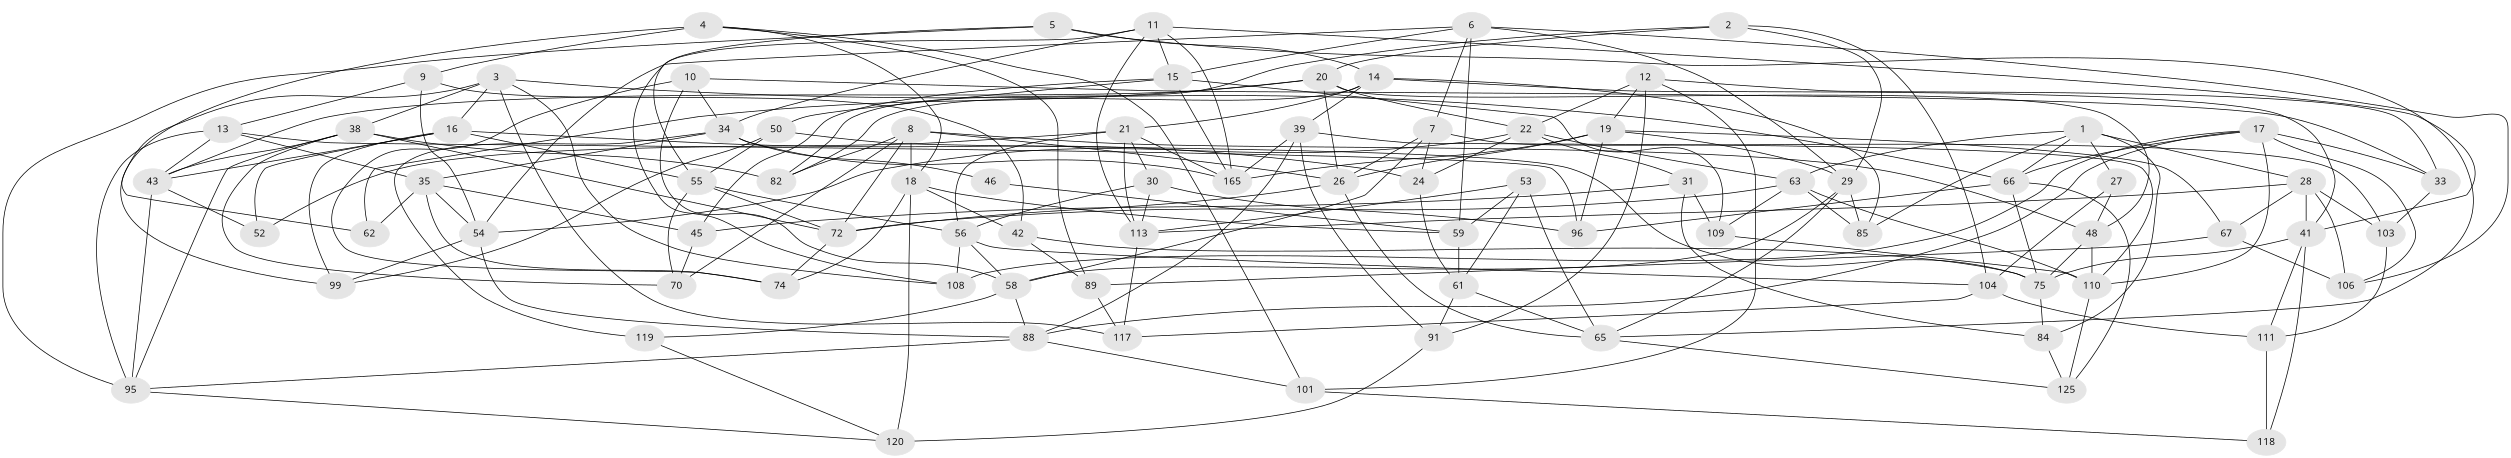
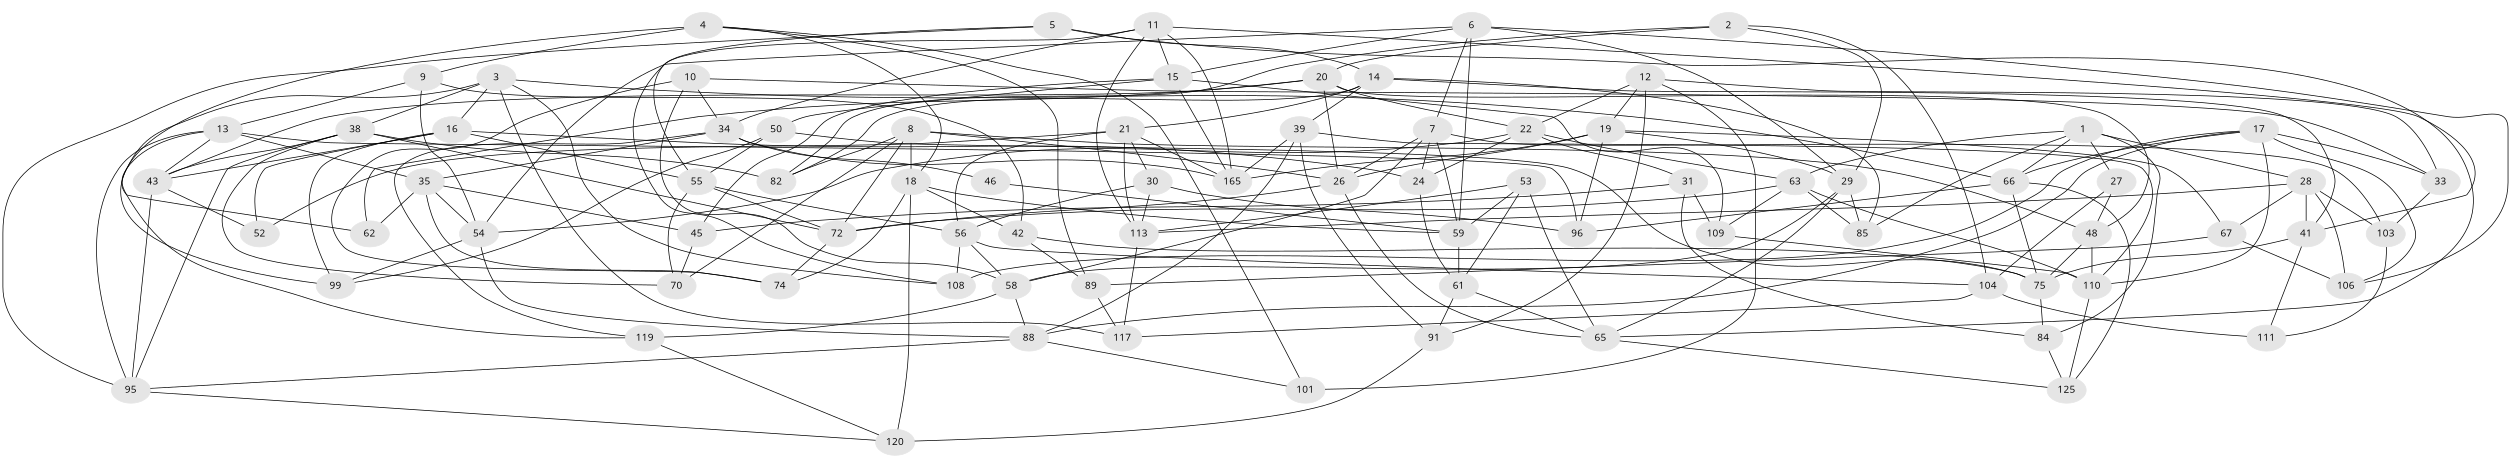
edge "7" -- "59": added
edge "13" -- "119": added
node "118": removed
